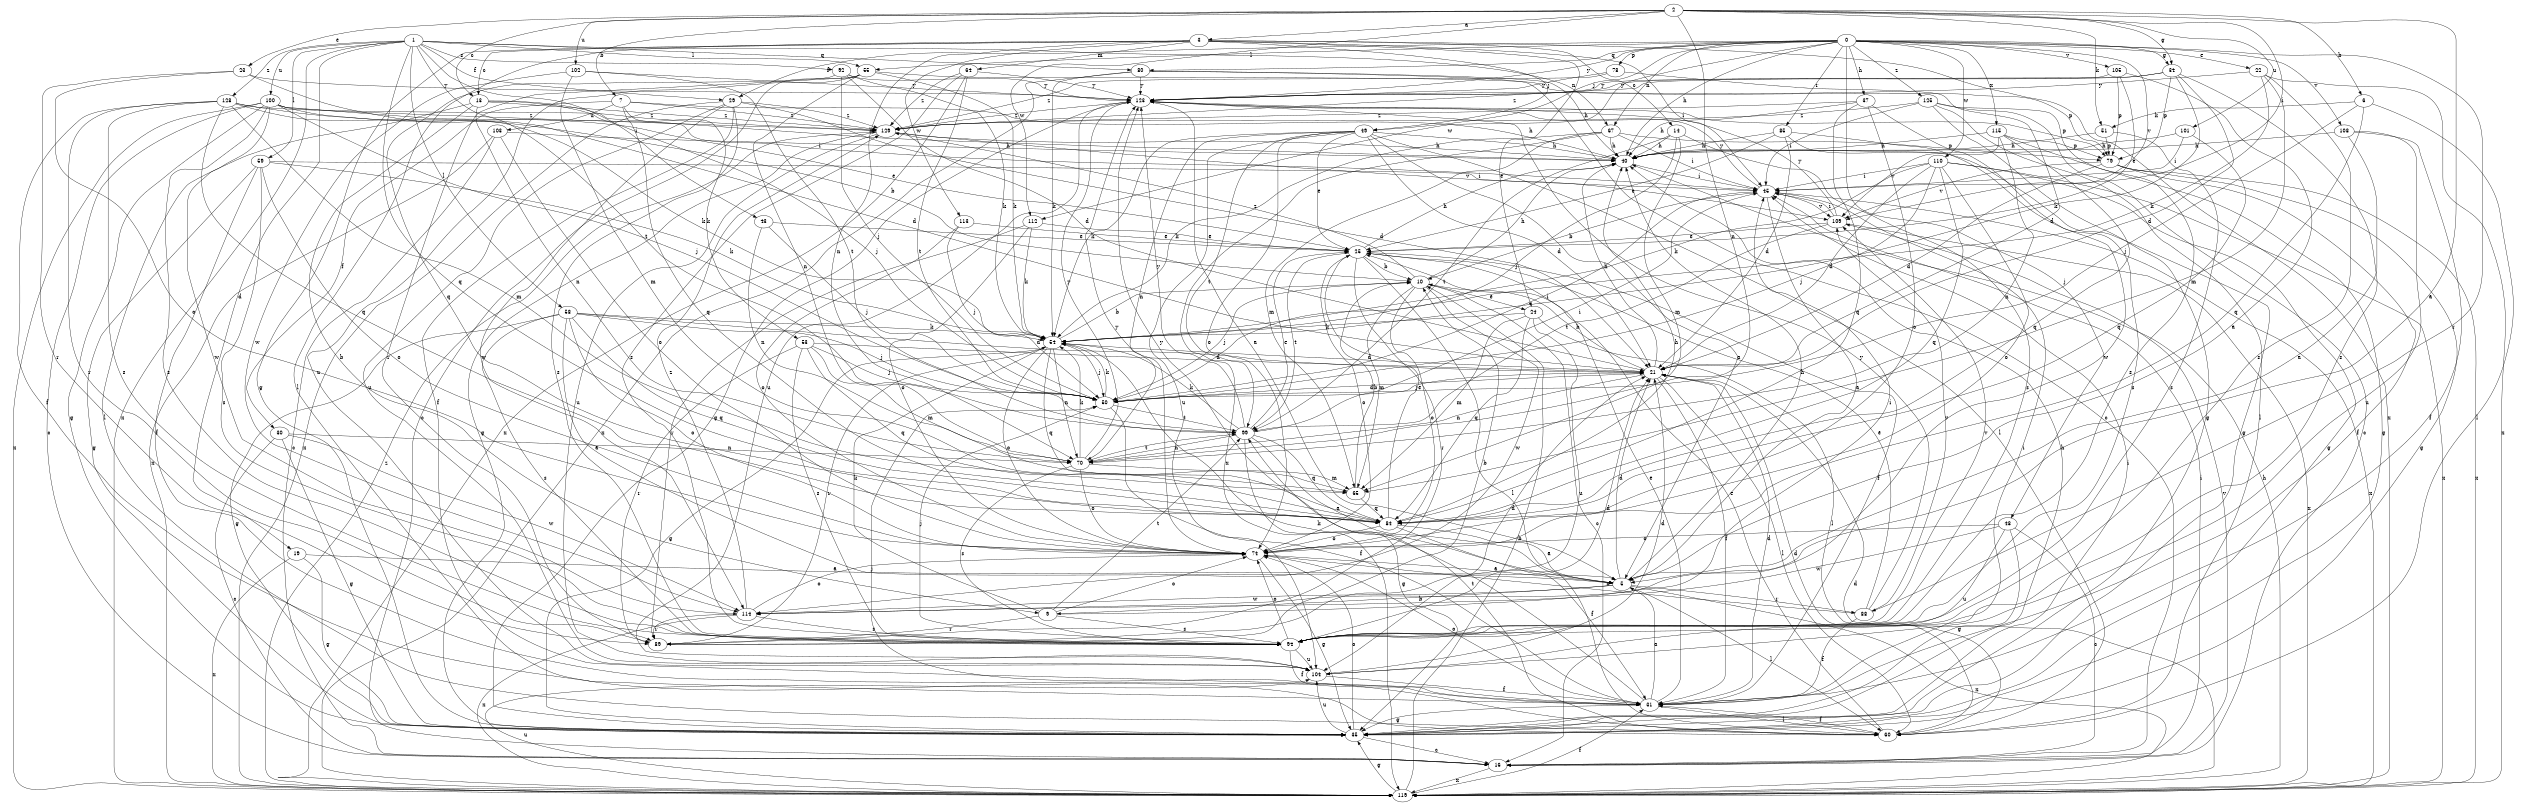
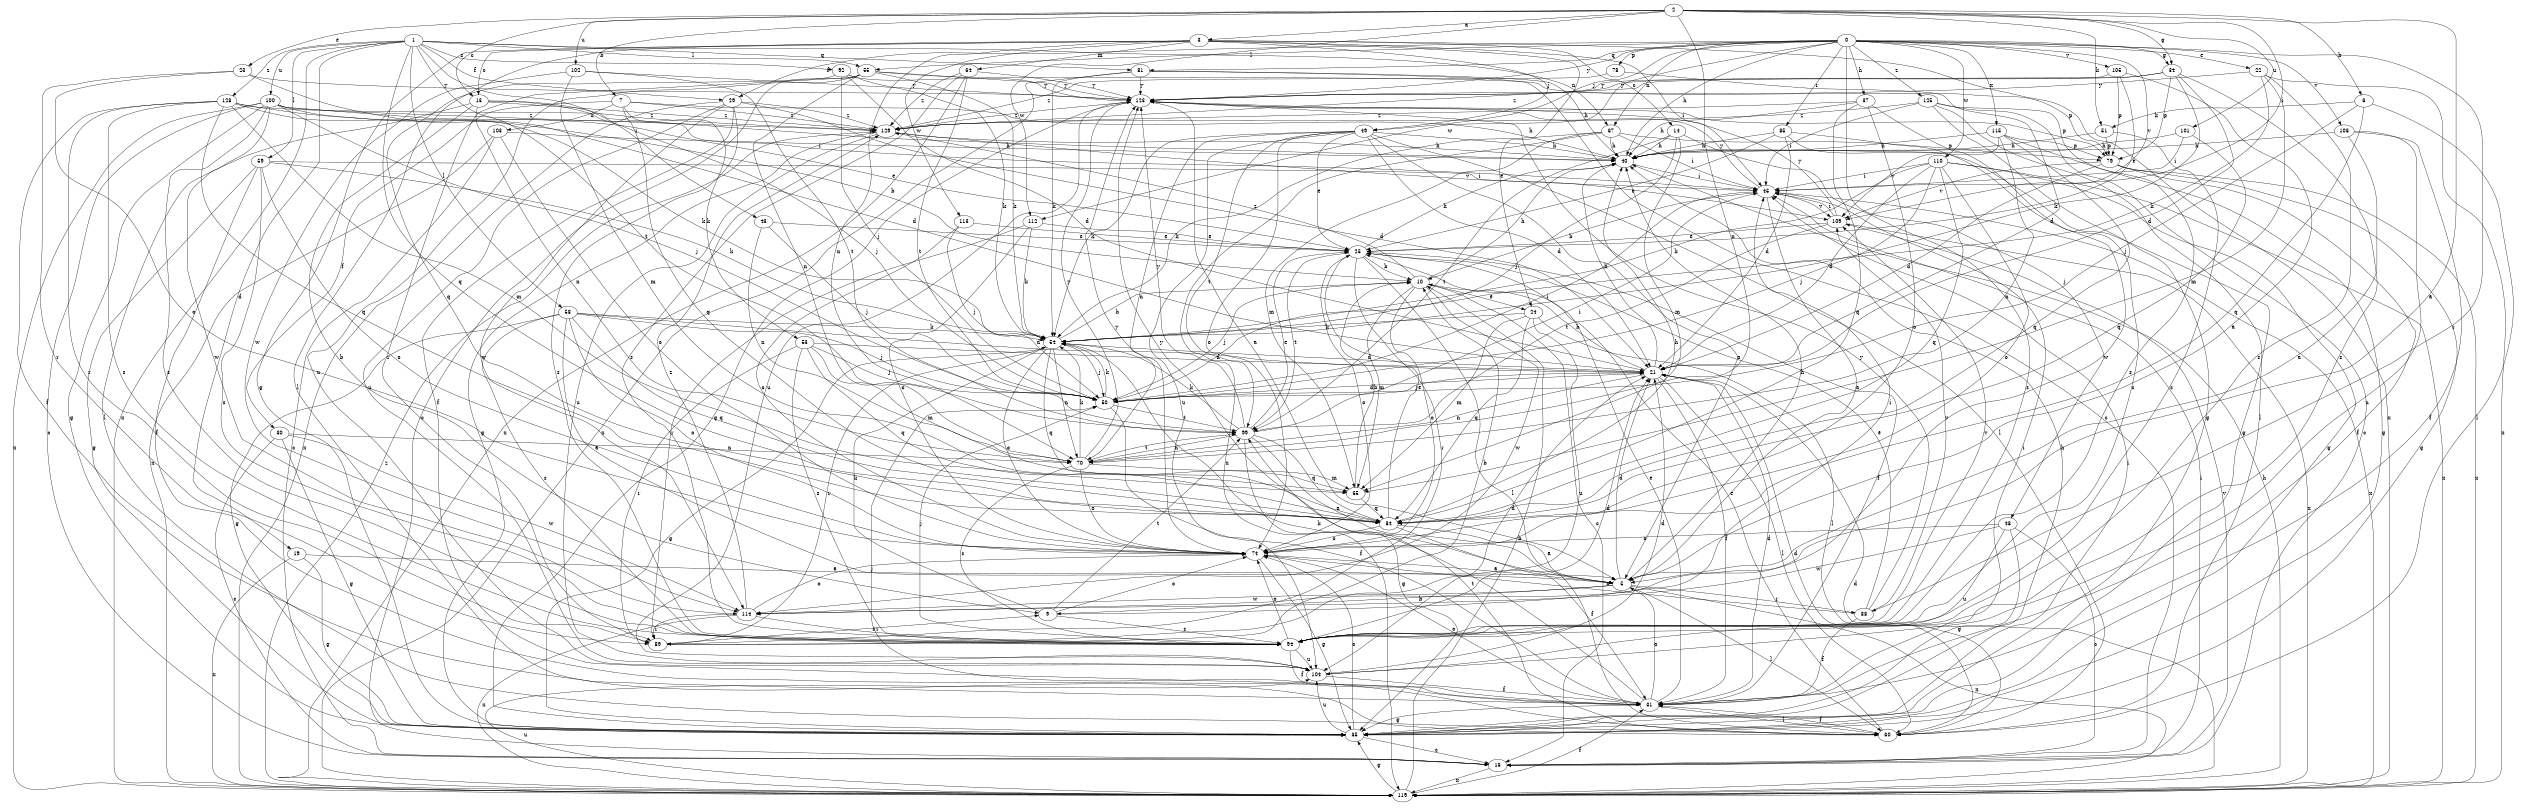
node "80": label "80" -> "81"
edge "78" -> "123": now "55" -> "123"
edge "9" -> "89": reversed
